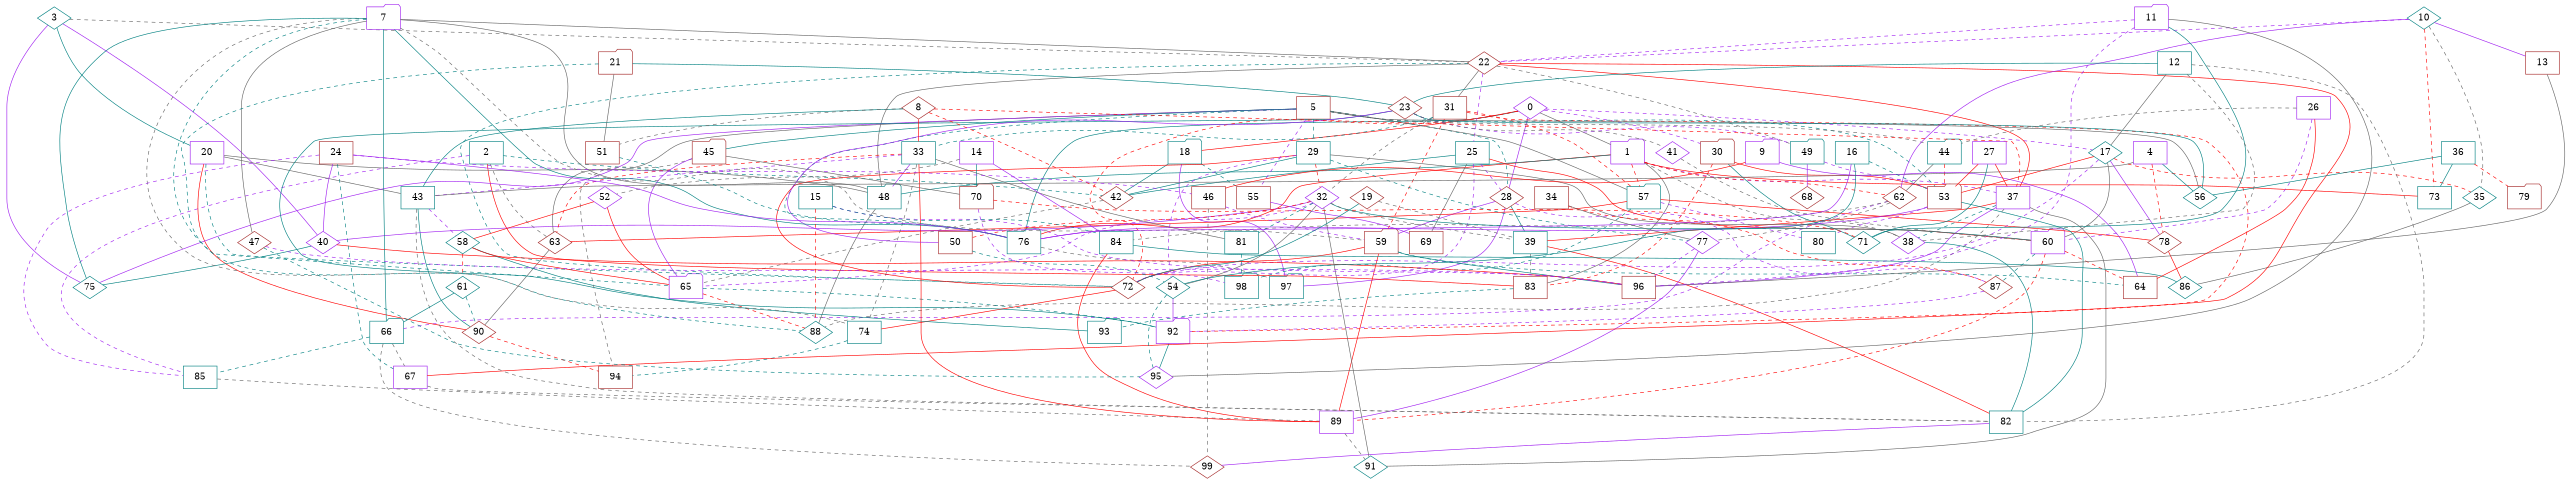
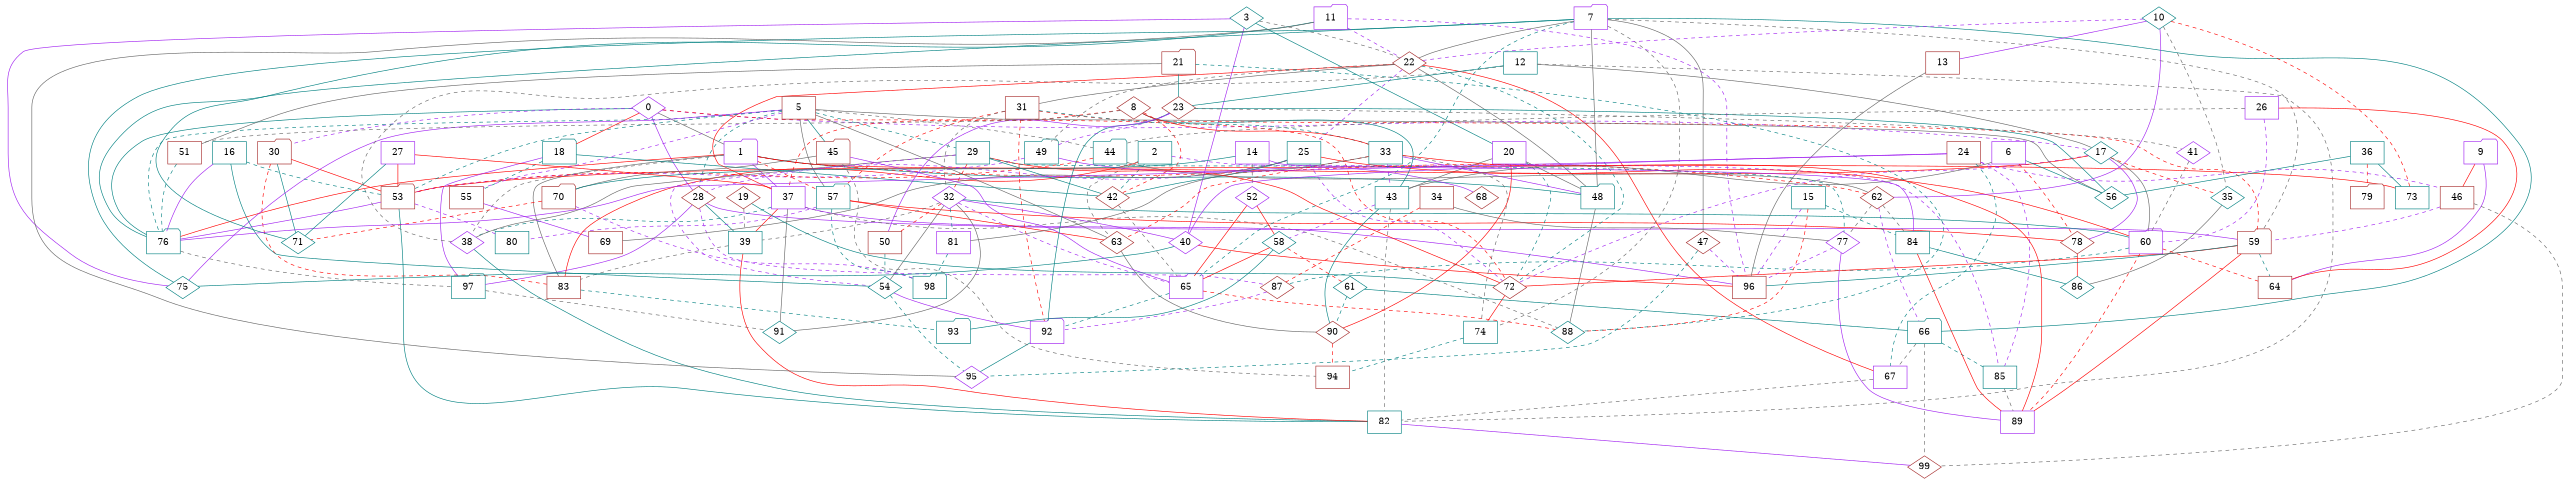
node "4": label "4" -> "6"
edge "1" -- "37": style dashed -> solid
node "81": color teal -> purple
edge "89" -- "91": now "97" -- "91"
